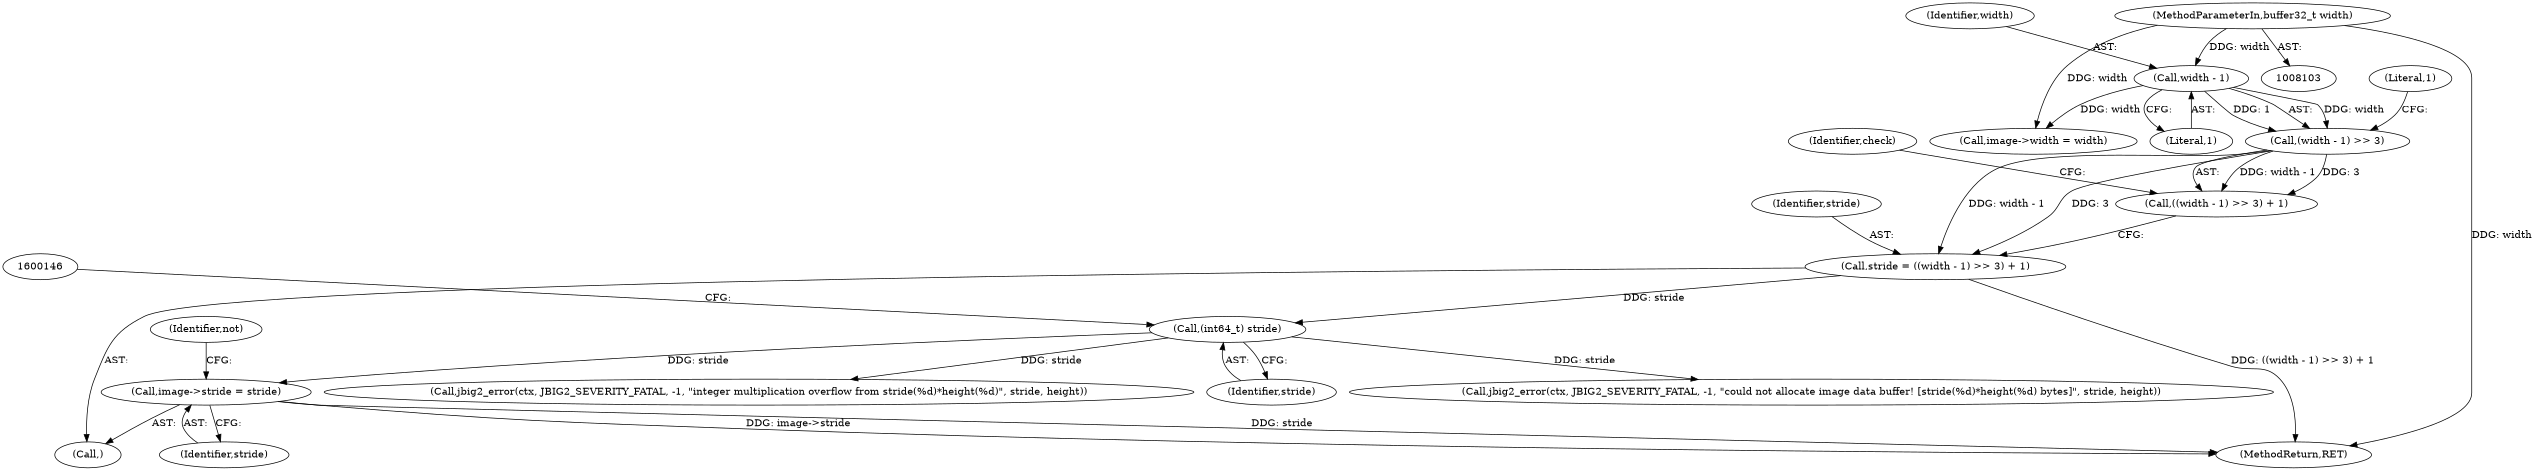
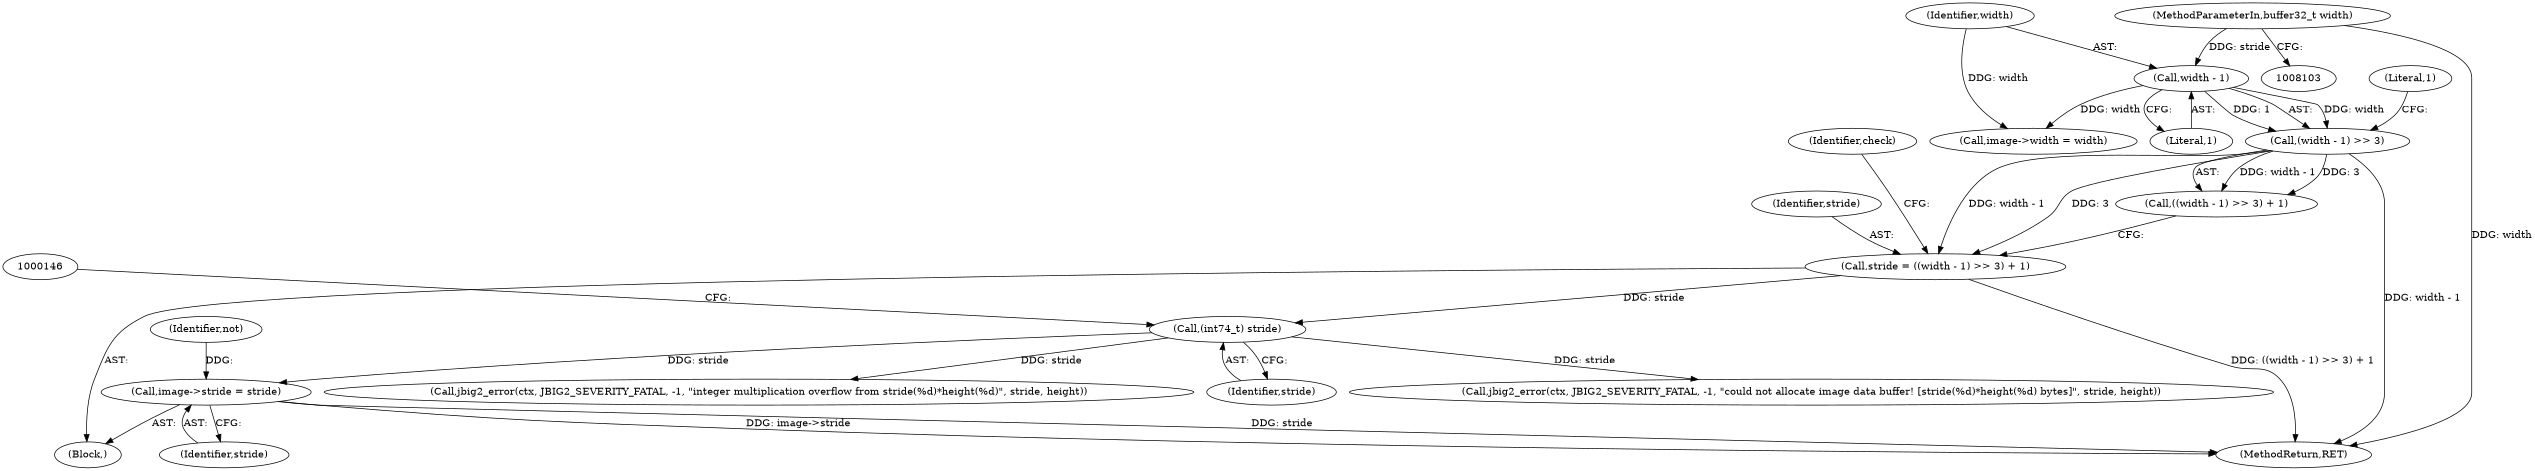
edge "(MethodParameterIn,buffer32_t width)" -> "(Call,width - 1)": label "DDG: width" -> "DDG: stride"
edge "(MethodParameterIn,buffer32_t width)" -> "1008103": label "AST: " -> "CFG: "
edge "(MethodParameterIn,buffer32_t width)" -> "(Call,image->width = width)": now "(Identifier,width)" -> "(Call,image->width = width)"
edge "(Identifier,check)" -> "(Call,((width - 1) >> 3) + 1)": now "(Identifier,check)" -> "(Call,stride = ((width - 1) >> 3) + 1)"
node "1600146": label "1600146" -> "1000146"
edge "(Call,(width - 1) >> 3)" -> "(MethodReturn,RET)": added, label "DDG: width - 1"
node "(Call,(int64_t) stride)": label "(Call,(int64_t) stride)" -> "(Call,(int74_t) stride)"
edge "(Identifier,not)" -> "(Call,image->stride = stride)": label "CFG: " -> "DDG: "
node "(Call,)": label "(Call,)" -> "(Block,)"
